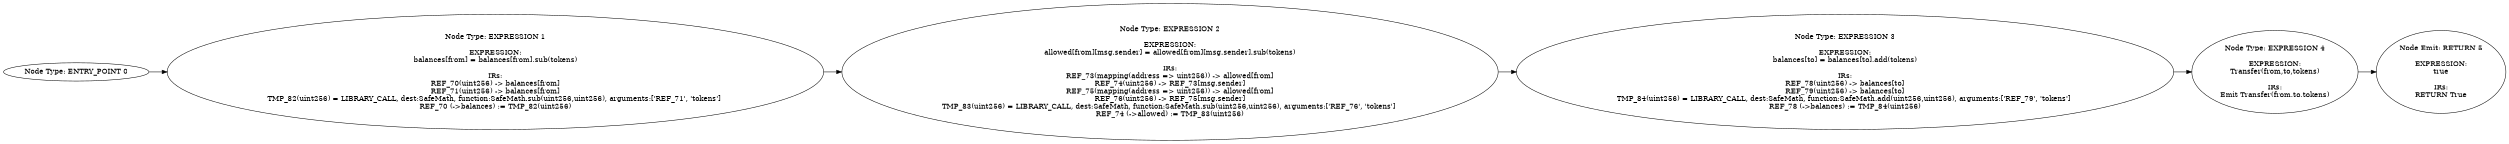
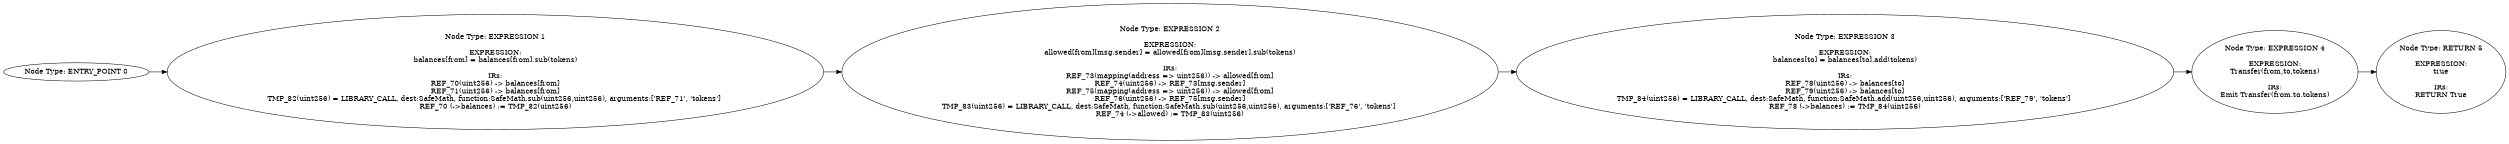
node "Node Emit: RETURN 5 EXPRESSION: true IRs: RETURN True": label "Node Emit: RETURN 5 EXPRESSION: true IRs: RETURN True" -> "Node Type: RETURN 5 EXPRESSION: true IRs: RETURN True"
